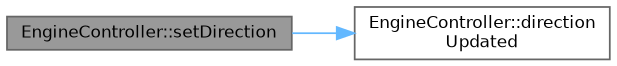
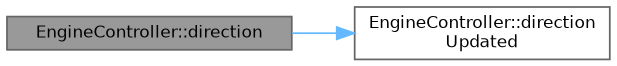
node "EngineController::setDirection": label "EngineController::setDirection" -> "EngineController::direction"
